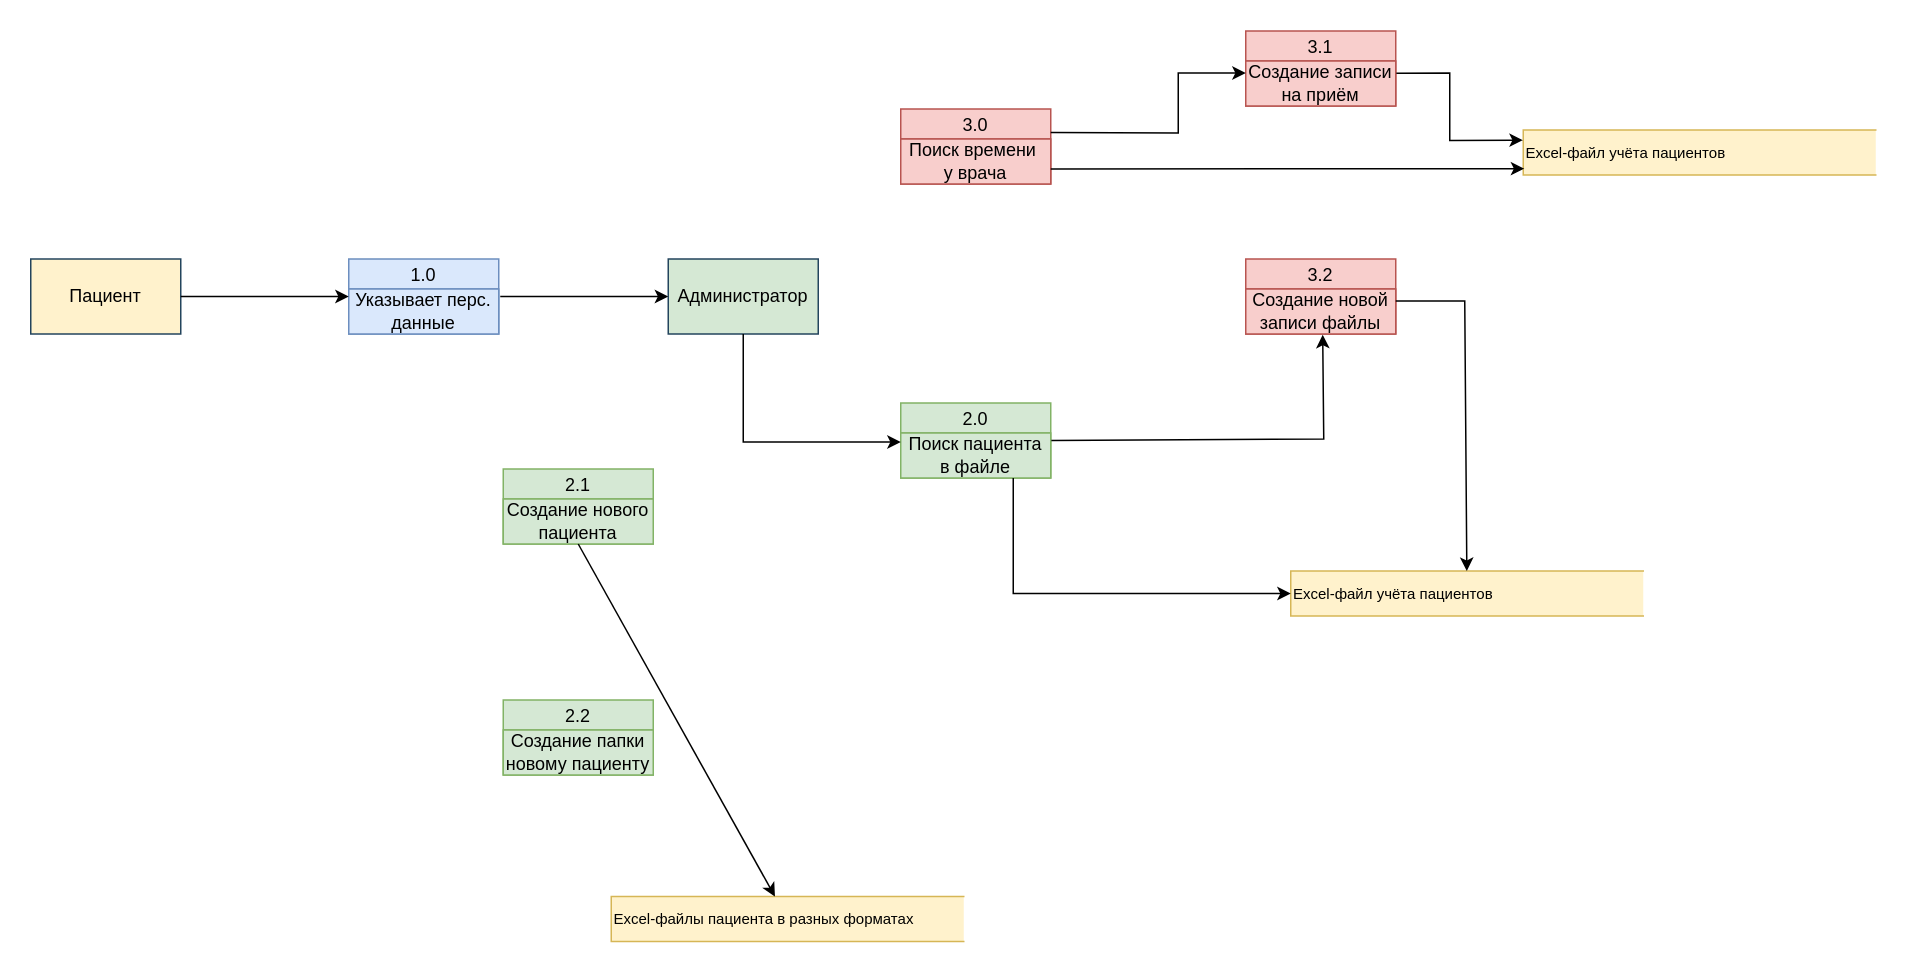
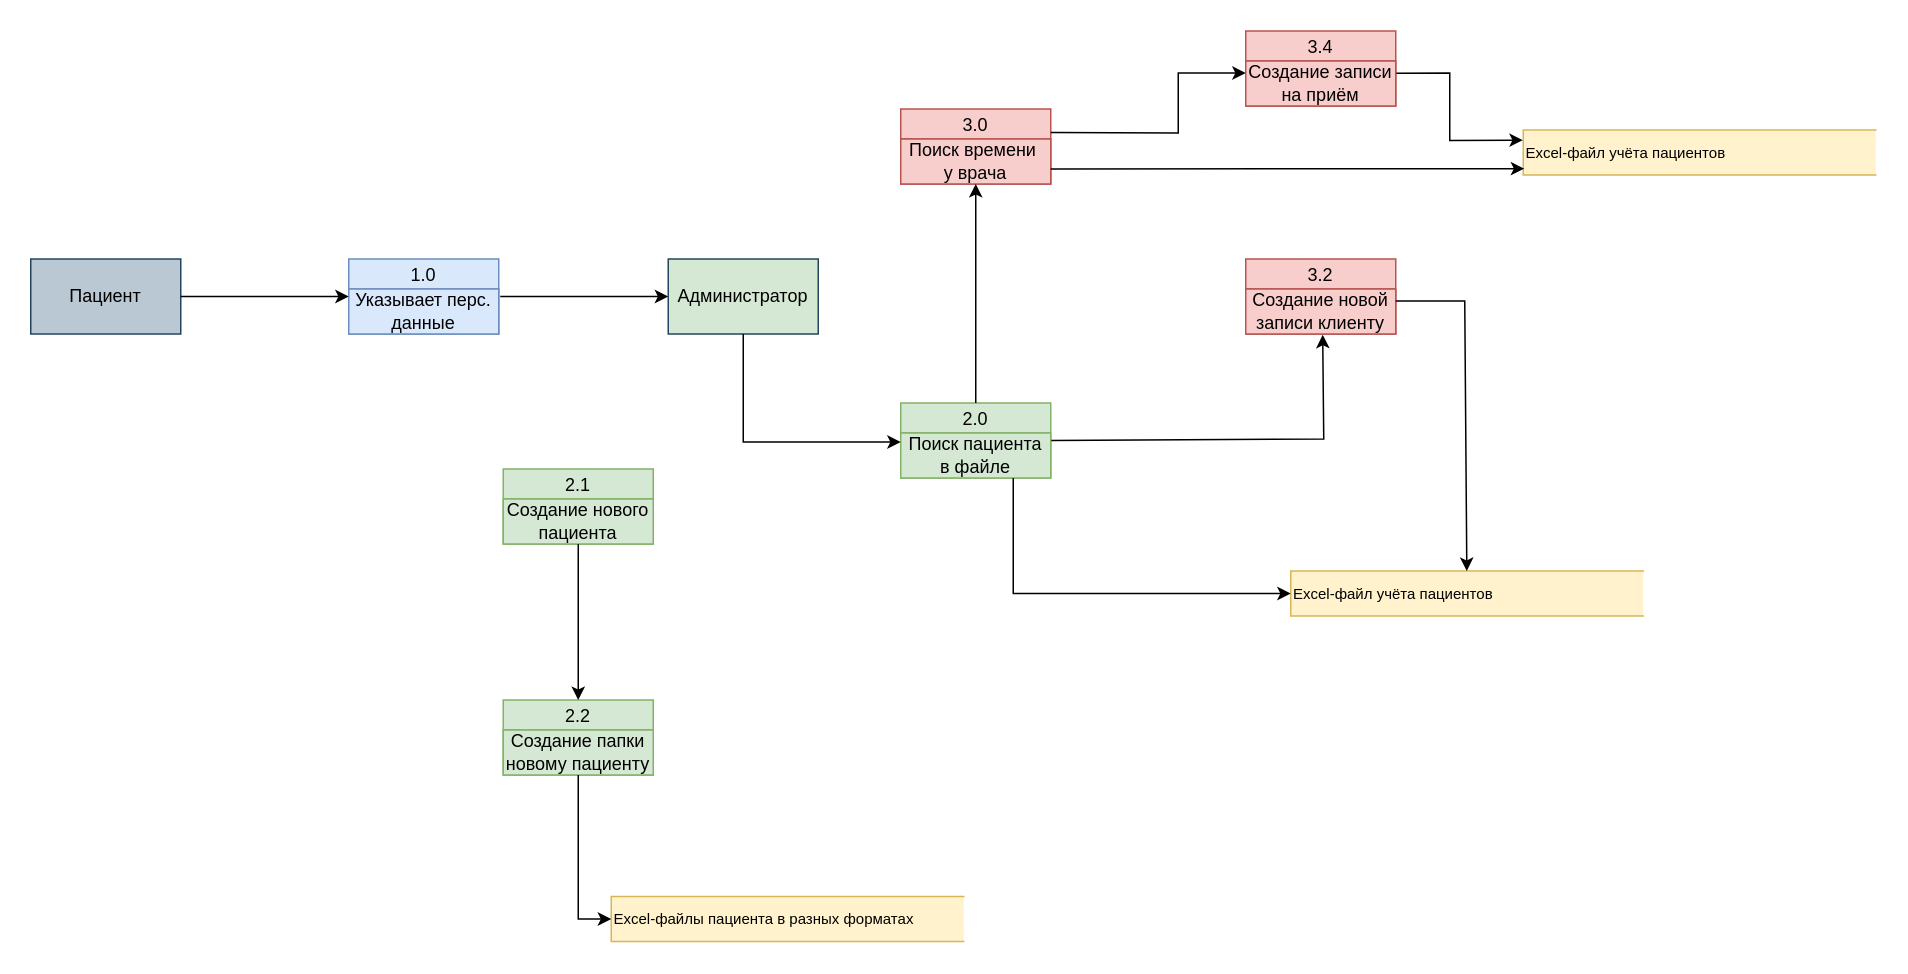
node "3.1": label "3.1" -> "3.4"
node "Пациент": fillcolor #fff2cc -> #bac8d3
edge "2.0" -> "Поиск времени у врача": added
node "Создание новой записи файлы": label "Создание новой записи файлы" -> "Создание новой записи клиенту"
edge "Создание нового пациента" -> "Excel-файлы пациента в разных форматах": now "Создание нового пациента" -> "2.2"
edge "Создание папки новому пациенту" -> "Excel-файлы пациента в разных форматах": added
